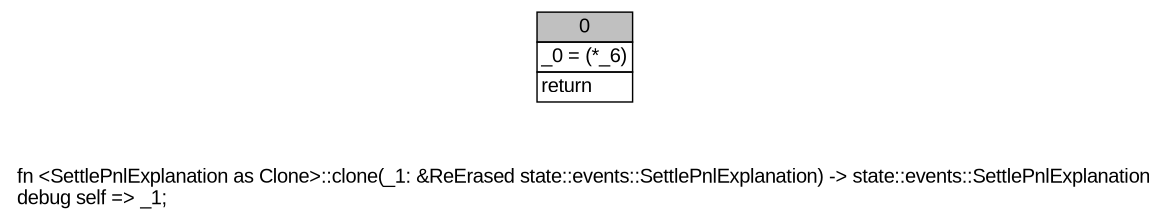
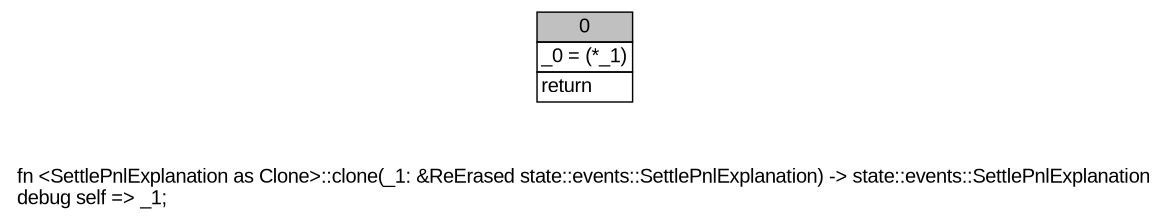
node "0": text "_0 = (*_6)" -> "_0 = (*_1)"
